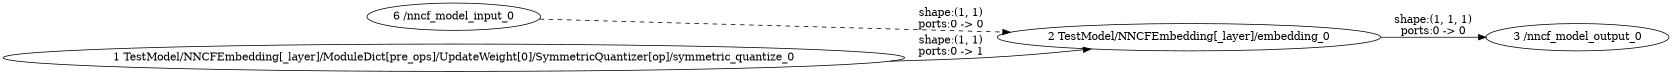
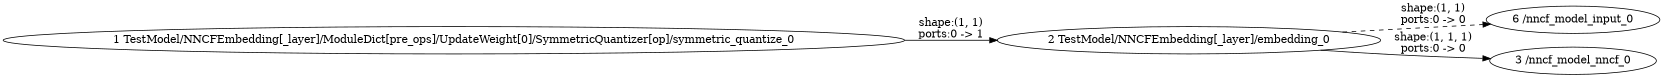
edge "6 /nncf_model_input_0" -> "2 TestModel/NNCFEmbedding[_layer]/embedding_0": reversed
node "3 /nncf_model_output_0": label "3 /nncf_model_output_0" -> "3 /nncf_model_nncf_0"
